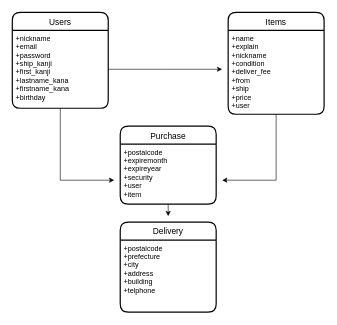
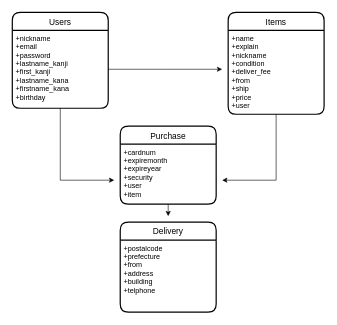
node "+nickname +email +password +ship_kanji +first_kanji +lastname_kana +firstname_kana +birthday": label "+nickname +email +password +ship_kanji +first_kanji +lastname_kana +firstname_kana +birthday" -> "+nickname +email +password +lastname_kanji +first_kanji +lastname_kana +firstname_kana +birthday"
node "+postalcode +expiremonth +expireyear +security +user +item": label "+postalcode +expiremonth +expireyear +security +user +item" -> "+cardnum +expiremonth +expireyear +security +user +item"
node "+postalcode +prefecture +city +address +building +telphone": label "+postalcode +prefecture +city +address +building +telphone" -> "+postalcode +prefecture +from +address +building +telphone"
